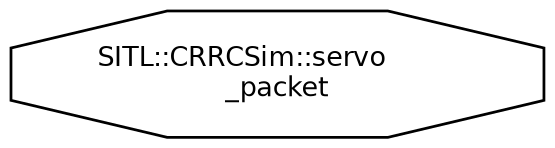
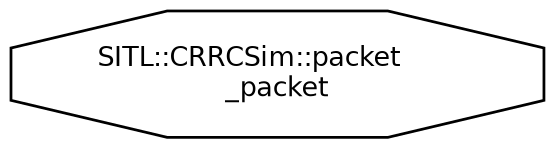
node "SITL::CRRCSim::servo _packet": label "SITL::CRRCSim::servo _packet" -> "SITL::CRRCSim::packet _packet"
